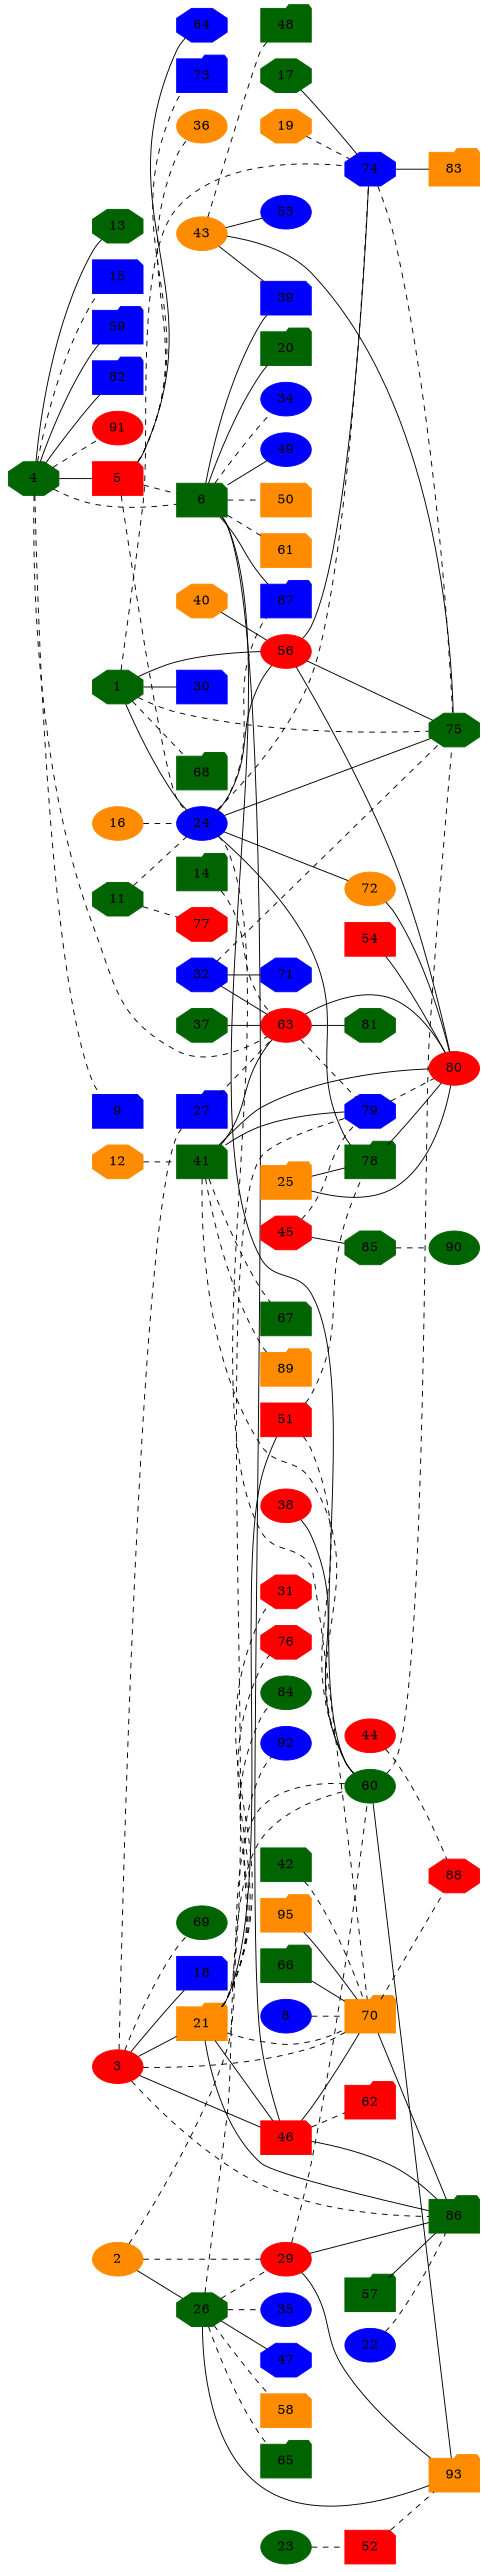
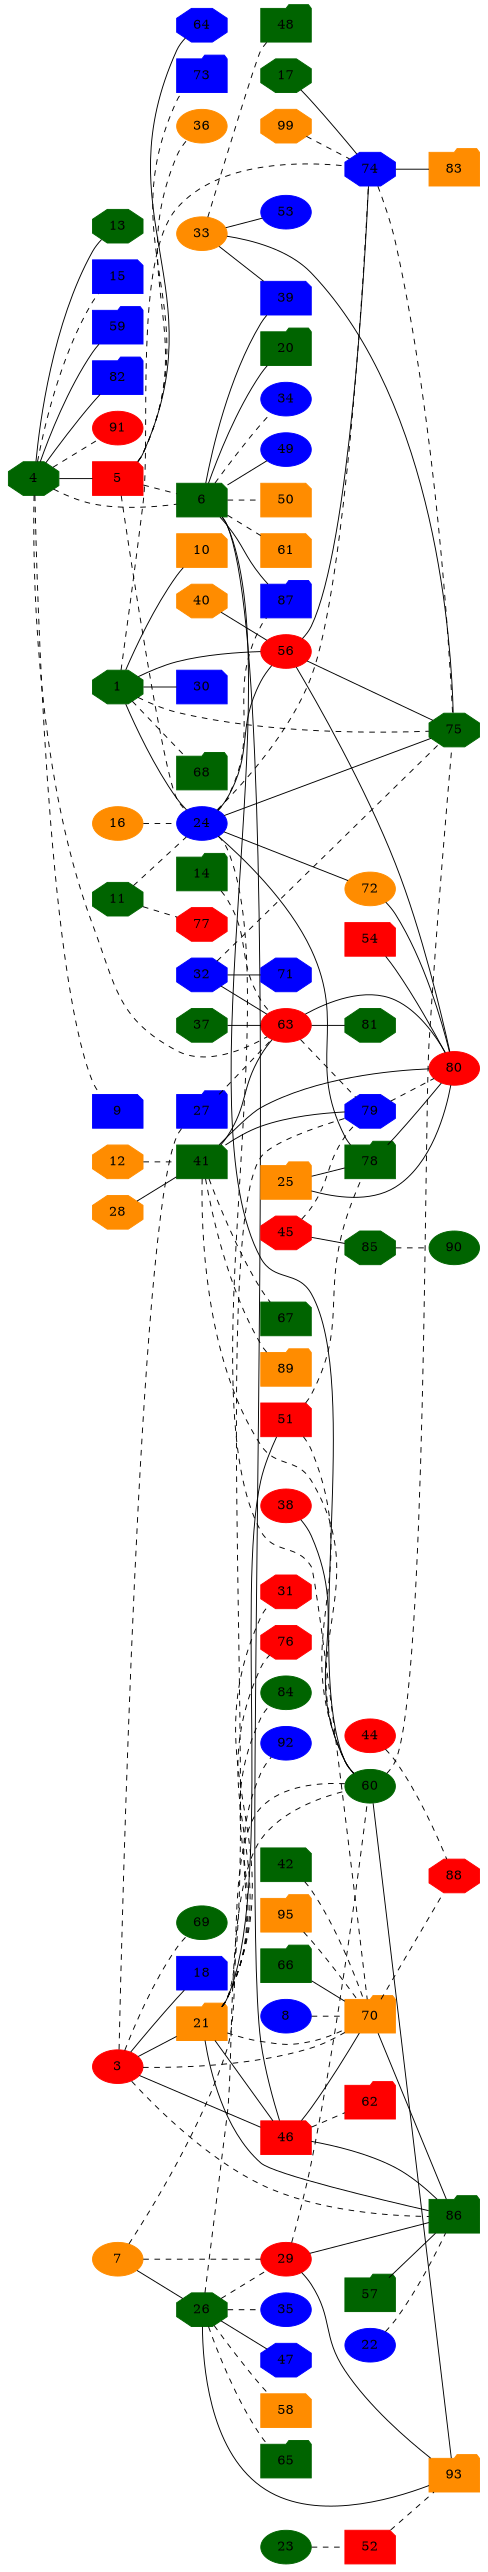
node "19": label "19" -> "99"
node "43": label "43" -> "33"
node "10": added
node "28": added
edge "95" -- "70": style solid -> dashed
node "2": label "2" -> "7"
